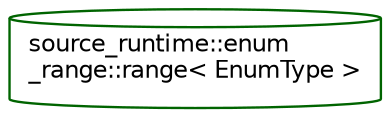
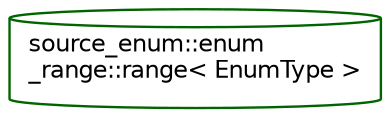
node "source_runtime::enum _range::range< EnumType >": label "source_runtime::enum _range::range< EnumType >" -> "source_enum::enum _range::range< EnumType >"
